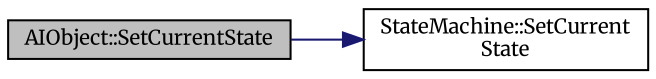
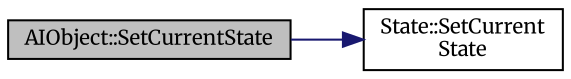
node "StateMachine::SetCurrent State": label "StateMachine::SetCurrent State" -> "State::SetCurrent State"
